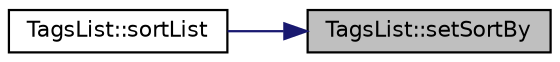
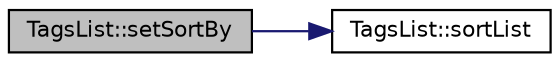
edge "TagsList::sortList" -> "TagsList::setSortBy": reversed
